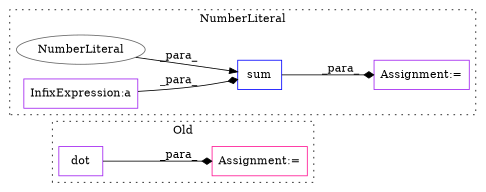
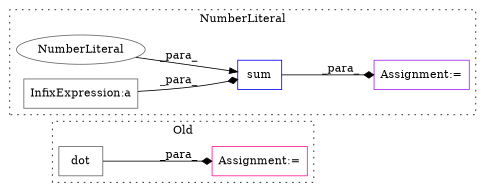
node "InfixExpression:a": color purple -> gray40
node "dot": color purple -> gray40
